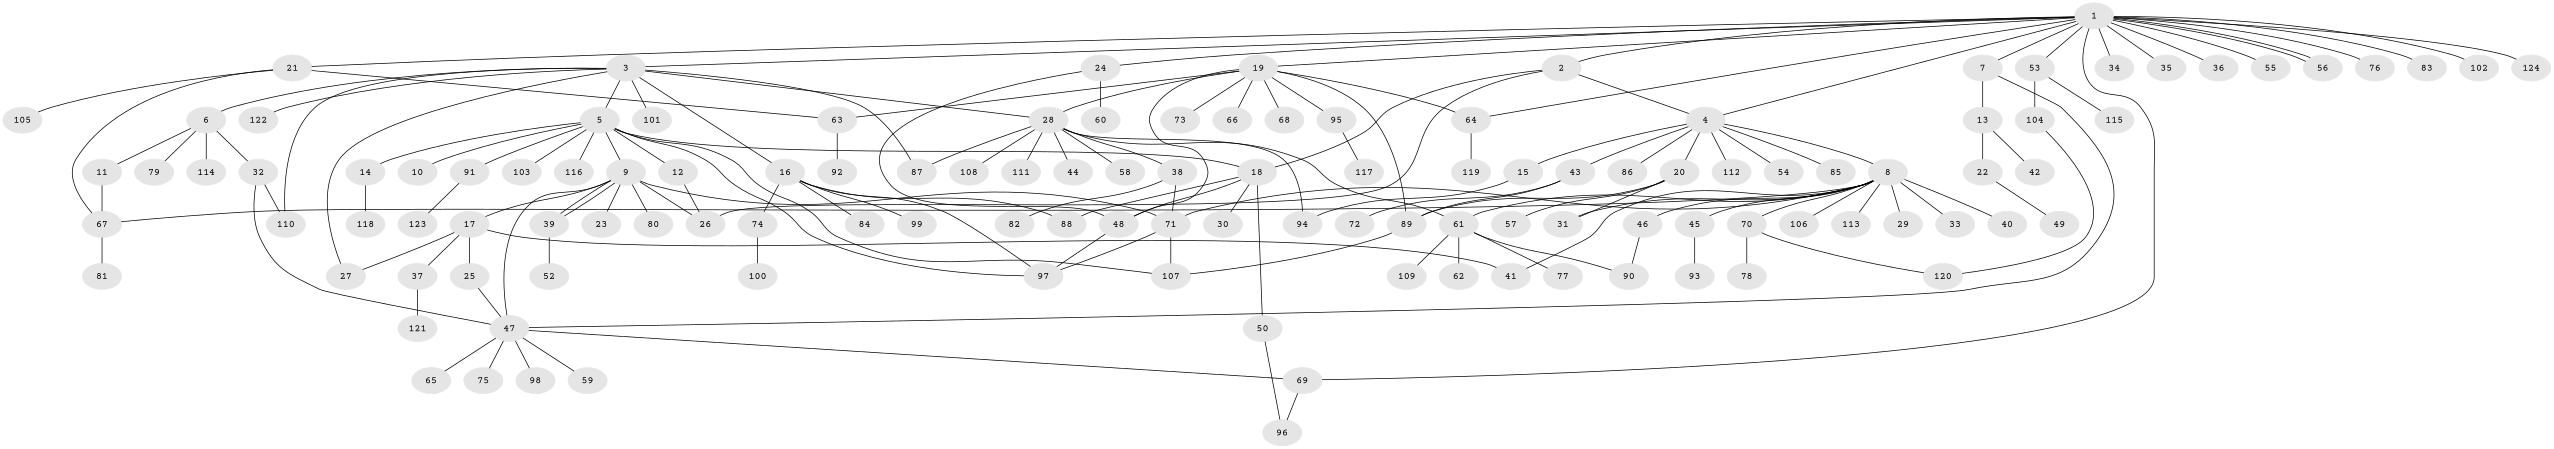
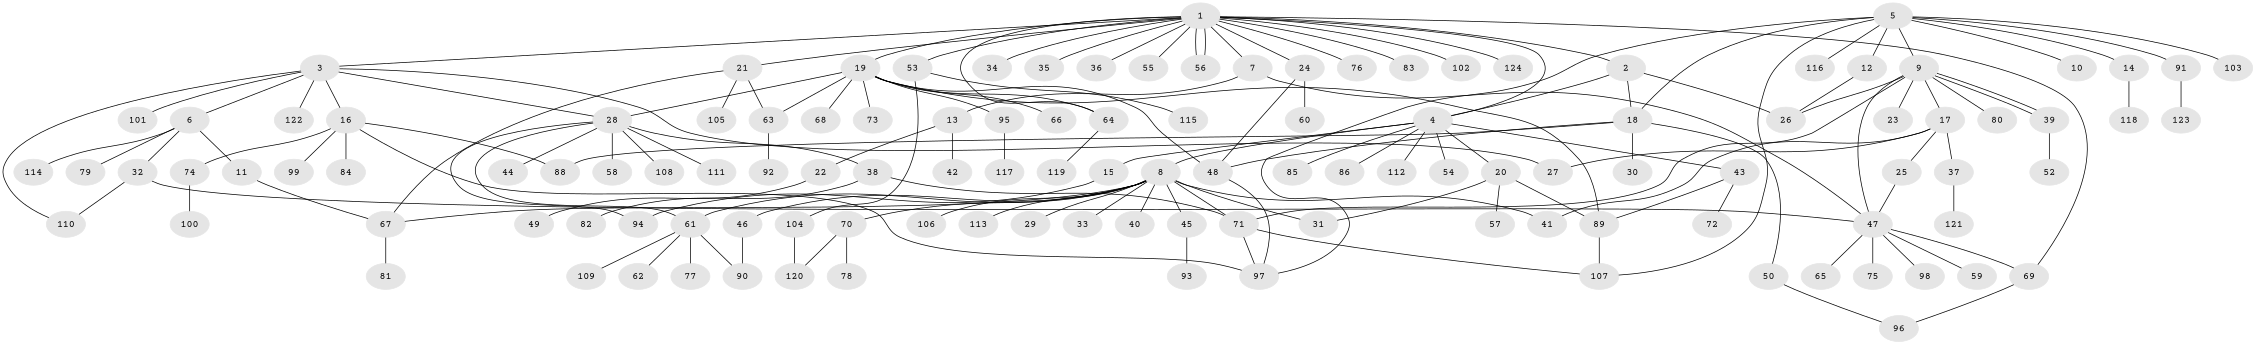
edge "3" -- "5": removed
node "87": removed
